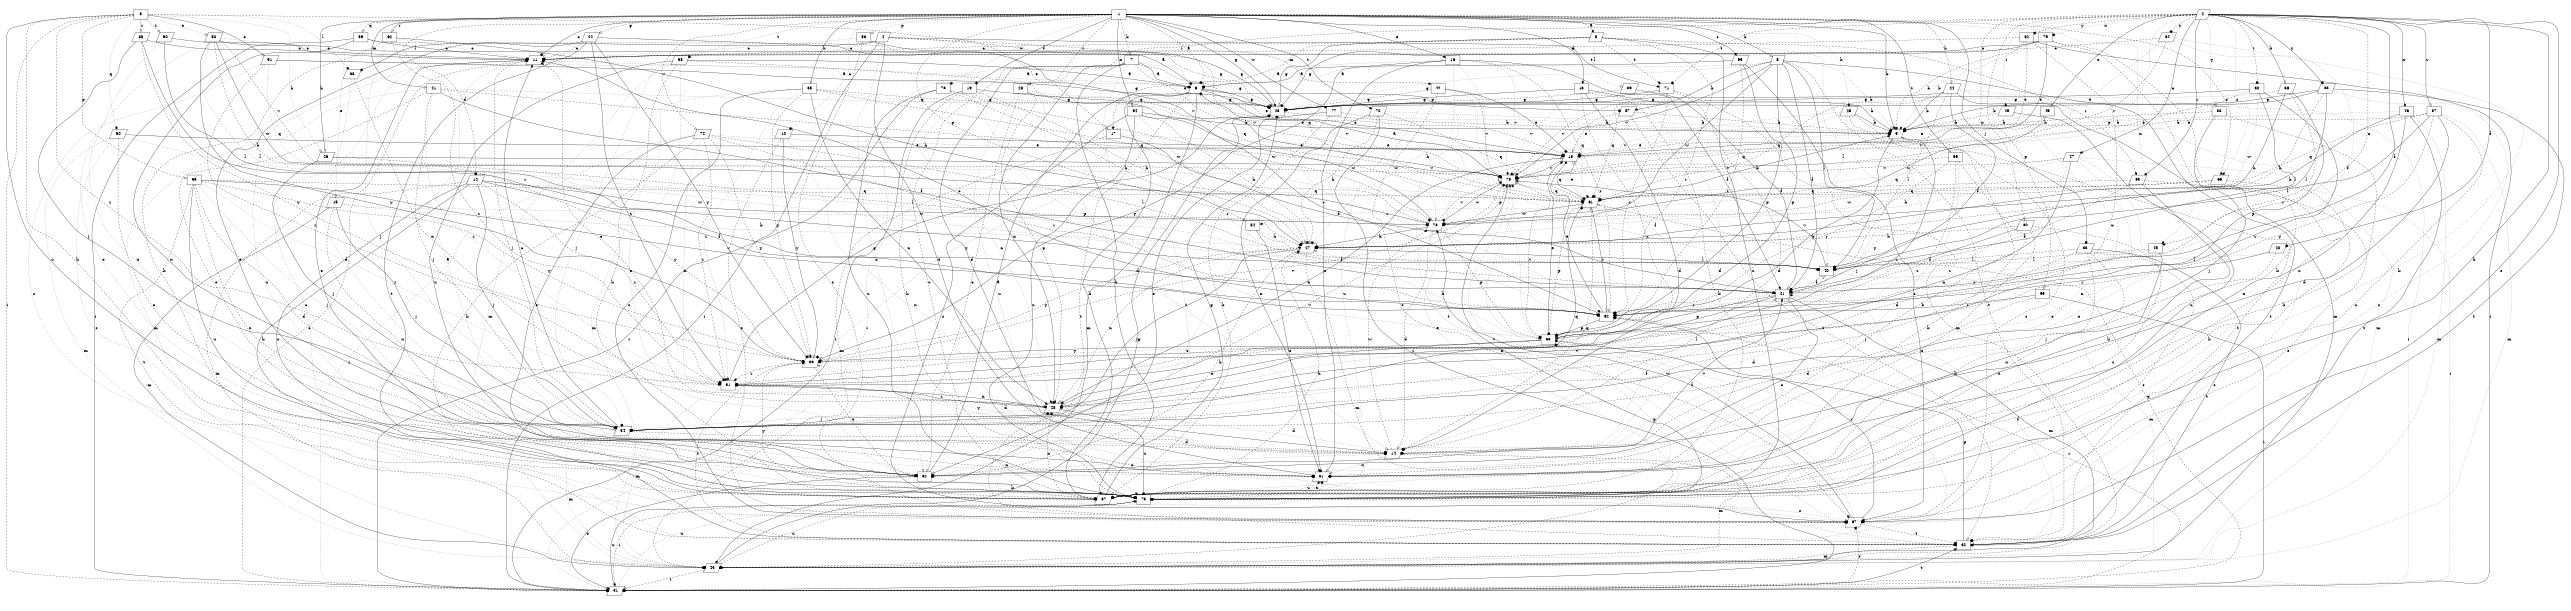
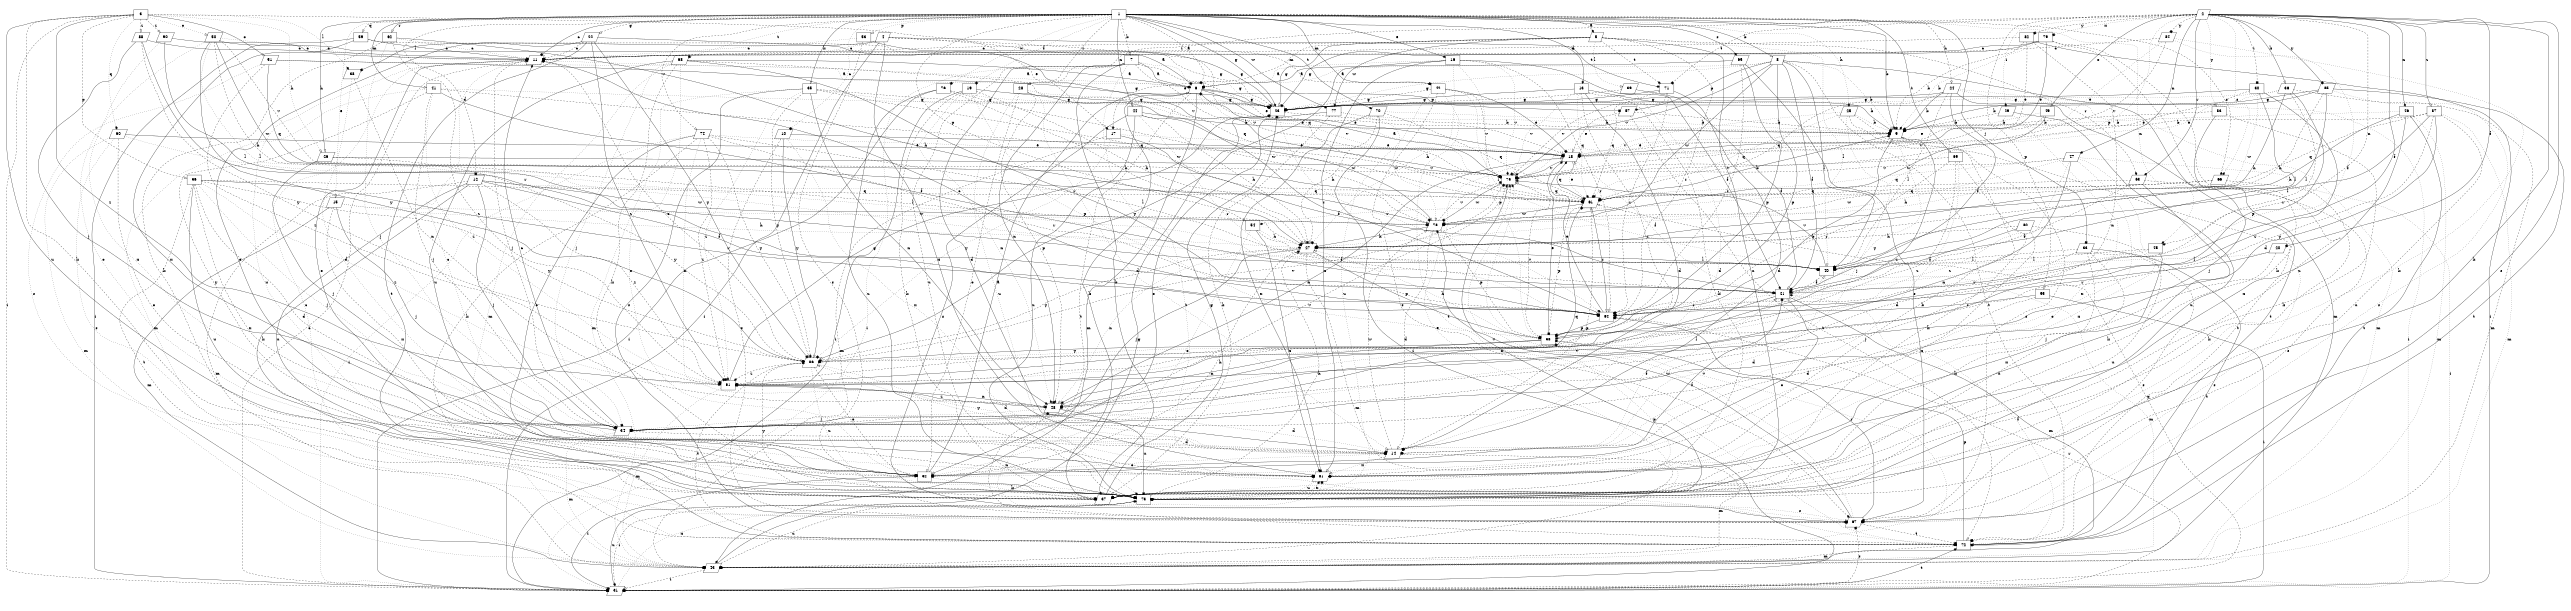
edge "3" -> "17": arrowhead onormal -> diamond
edge "1" -> "42": added, label "m"
edge "2" -> "80": removed, label "x"
edge "5" -> "77": added, label "w"
edge "1" -> "19": style solid -> dotted
edge "8" -> "57": label "k" -> "p"
node "94": label "94" -> "44"
edge "25" -> "9": style solid -> dotted
edge "51" -> "61": style dotted -> solid
edge "68" -> "64": added, label "r"
edge "14" -> "11": label "a" -> "c"
edge "4" -> "52": removed, label "o"
edge "41" -> "52": label "o" -> "y"
edge "27" -> "48": style dashed -> dotted
edge "3" -> "91": style dashed -> solid
edge "71" -> "14": style dashed -> solid
edge "21" -> "58": now "27" -> "58"
edge "14" -> "61": label "q" -> "p"
edge "14" -> "78": arrowhead diamond -> onormal
edge "48" -> "11": now "86" -> "11"
edge "87" -> "14": now "87" -> "91"
edge "48" -> "14": arrowhead diamond -> box
edge "52" -> "21": arrowhead diamond -> box
edge "37" -> "48": removed, label "n"
edge "86" -> "73": added, label "u"
edge "52" -> "31": label "o" -> "i"
node "32": label "32" -> "72"
edge "71" -> "43": now "36" -> "43"
